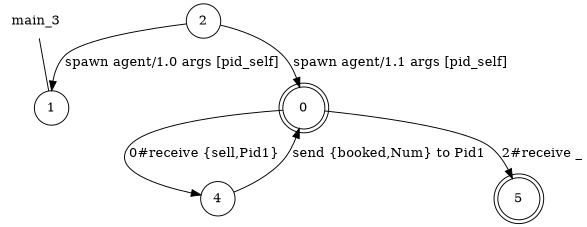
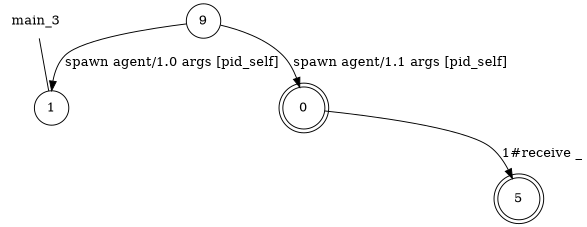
node "2": label "2" -> "9"
edge "0" -> "5": label "2#receive _" -> "1#receive _"
node "4": removed
